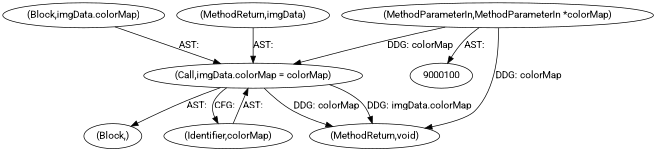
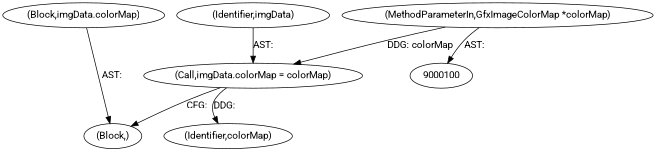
node "(MethodReturn,imgData)": label "(MethodReturn,imgData)" -> "(Identifier,imgData)"
node "(MethodParameterIn,MethodParameterIn *colorMap)": label "(MethodParameterIn,MethodParameterIn *colorMap)" -> "(MethodParameterIn,GfxImageColorMap *colorMap)"
edge "(Block,imgData.colorMap)" -> "(Call,imgData.colorMap = colorMap)": now "(Block,imgData.colorMap)" -> "(Block,)"
edge "(Call,imgData.colorMap = colorMap)" -> "(Block,)": label "AST: " -> "CFG: "
edge "(Call,imgData.colorMap = colorMap)" -> "(Identifier,colorMap)": label "CFG: " -> "DDG: "
edge "(Identifier,colorMap)" -> "(Call,imgData.colorMap = colorMap)": removed, label "AST:"
node "(MethodReturn,void)": removed
